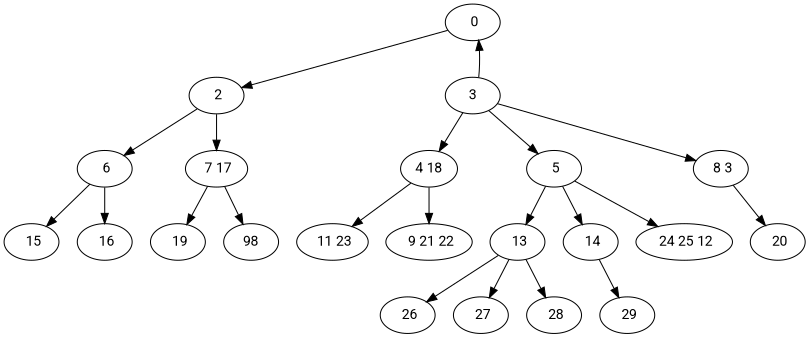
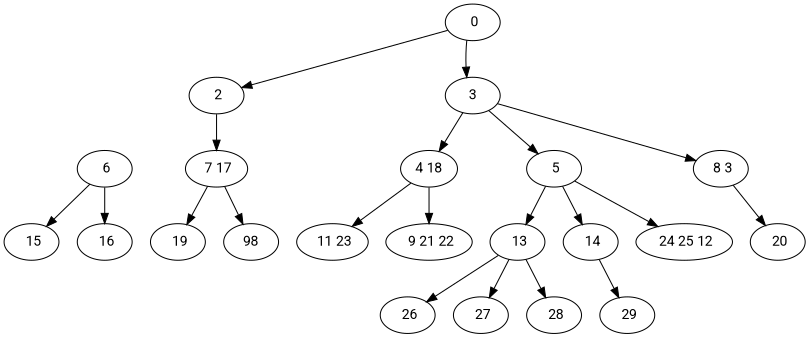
edge "3" -> "0": reversed
edge "2" -> "6": removed
